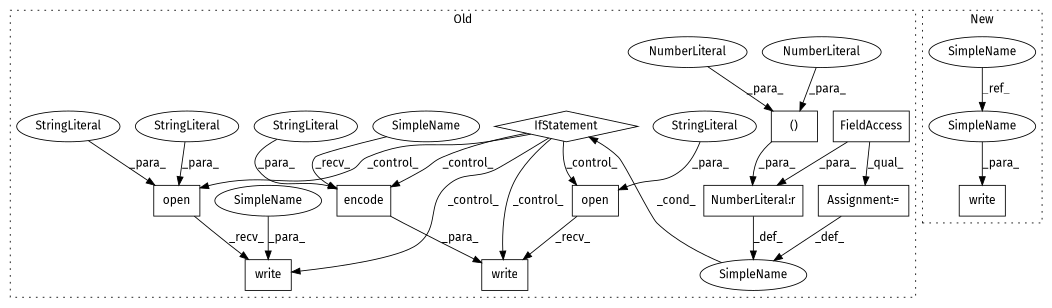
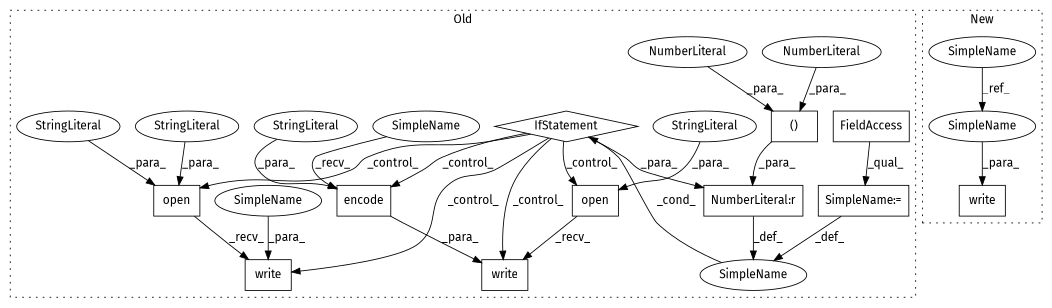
edge "FieldAccess" -> "NumberLiteral:r": now "IfStatement" -> "NumberLiteral:r"
node "Assignment:=": label "Assignment:=" -> "SimpleName:="
